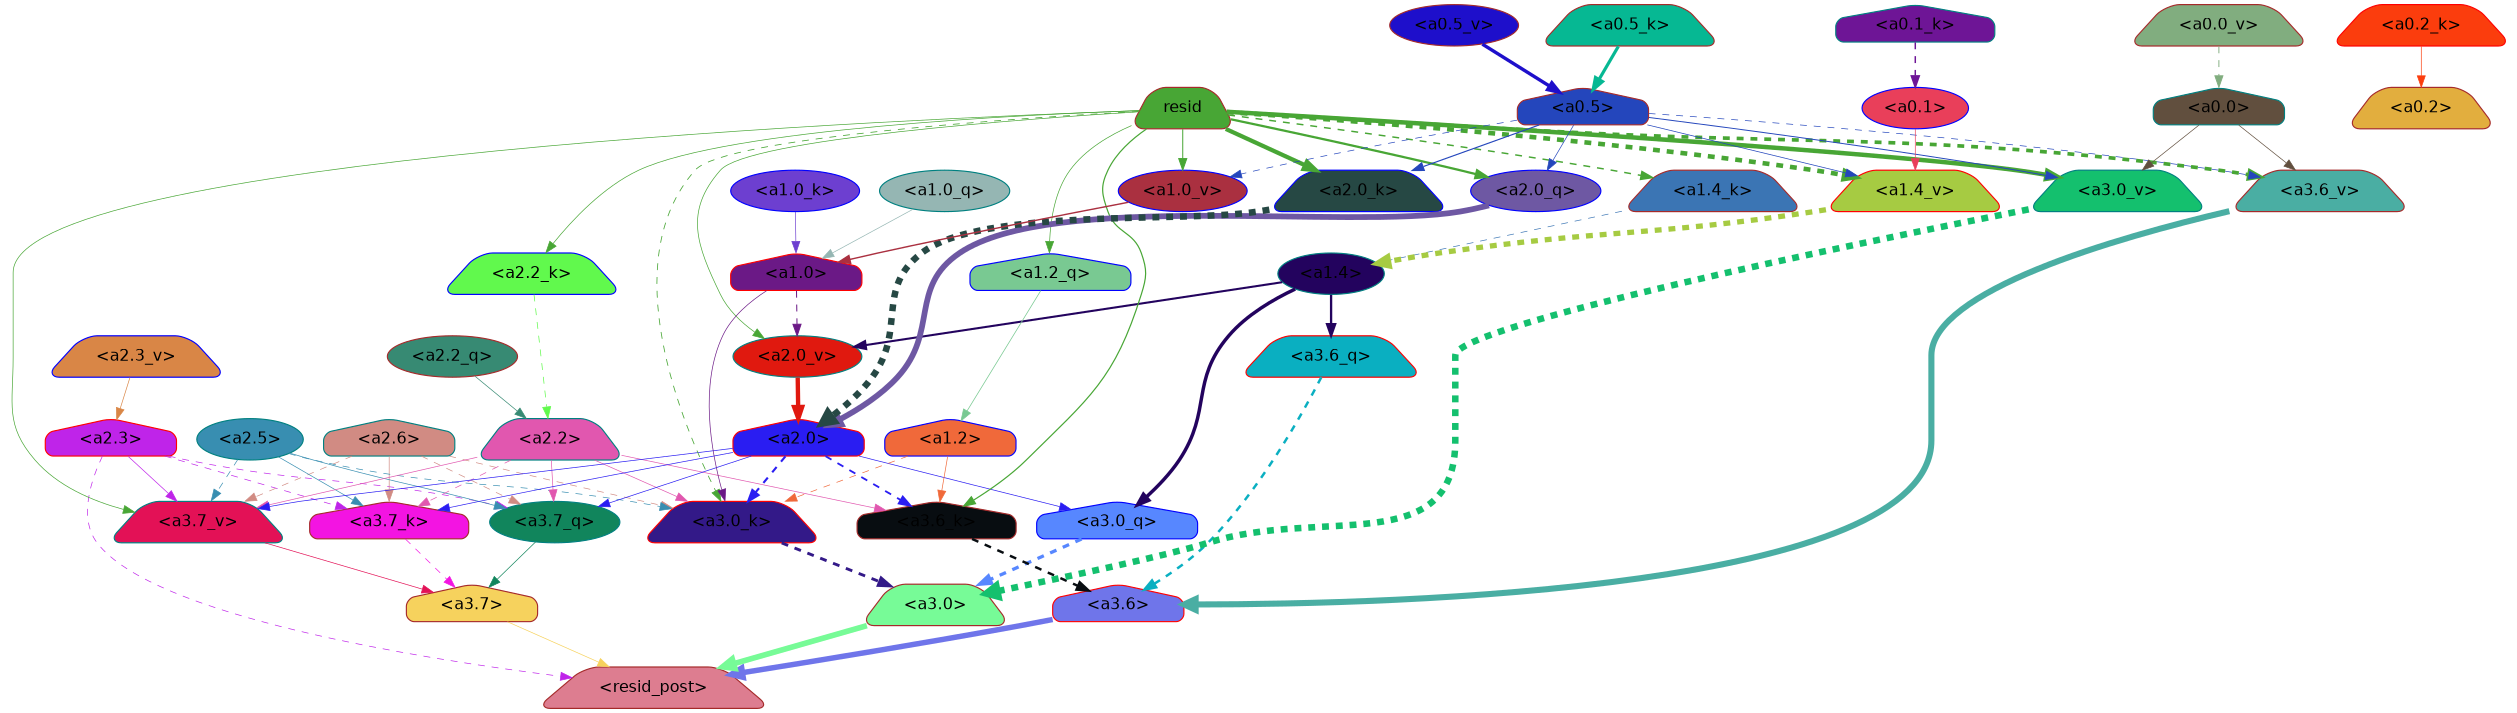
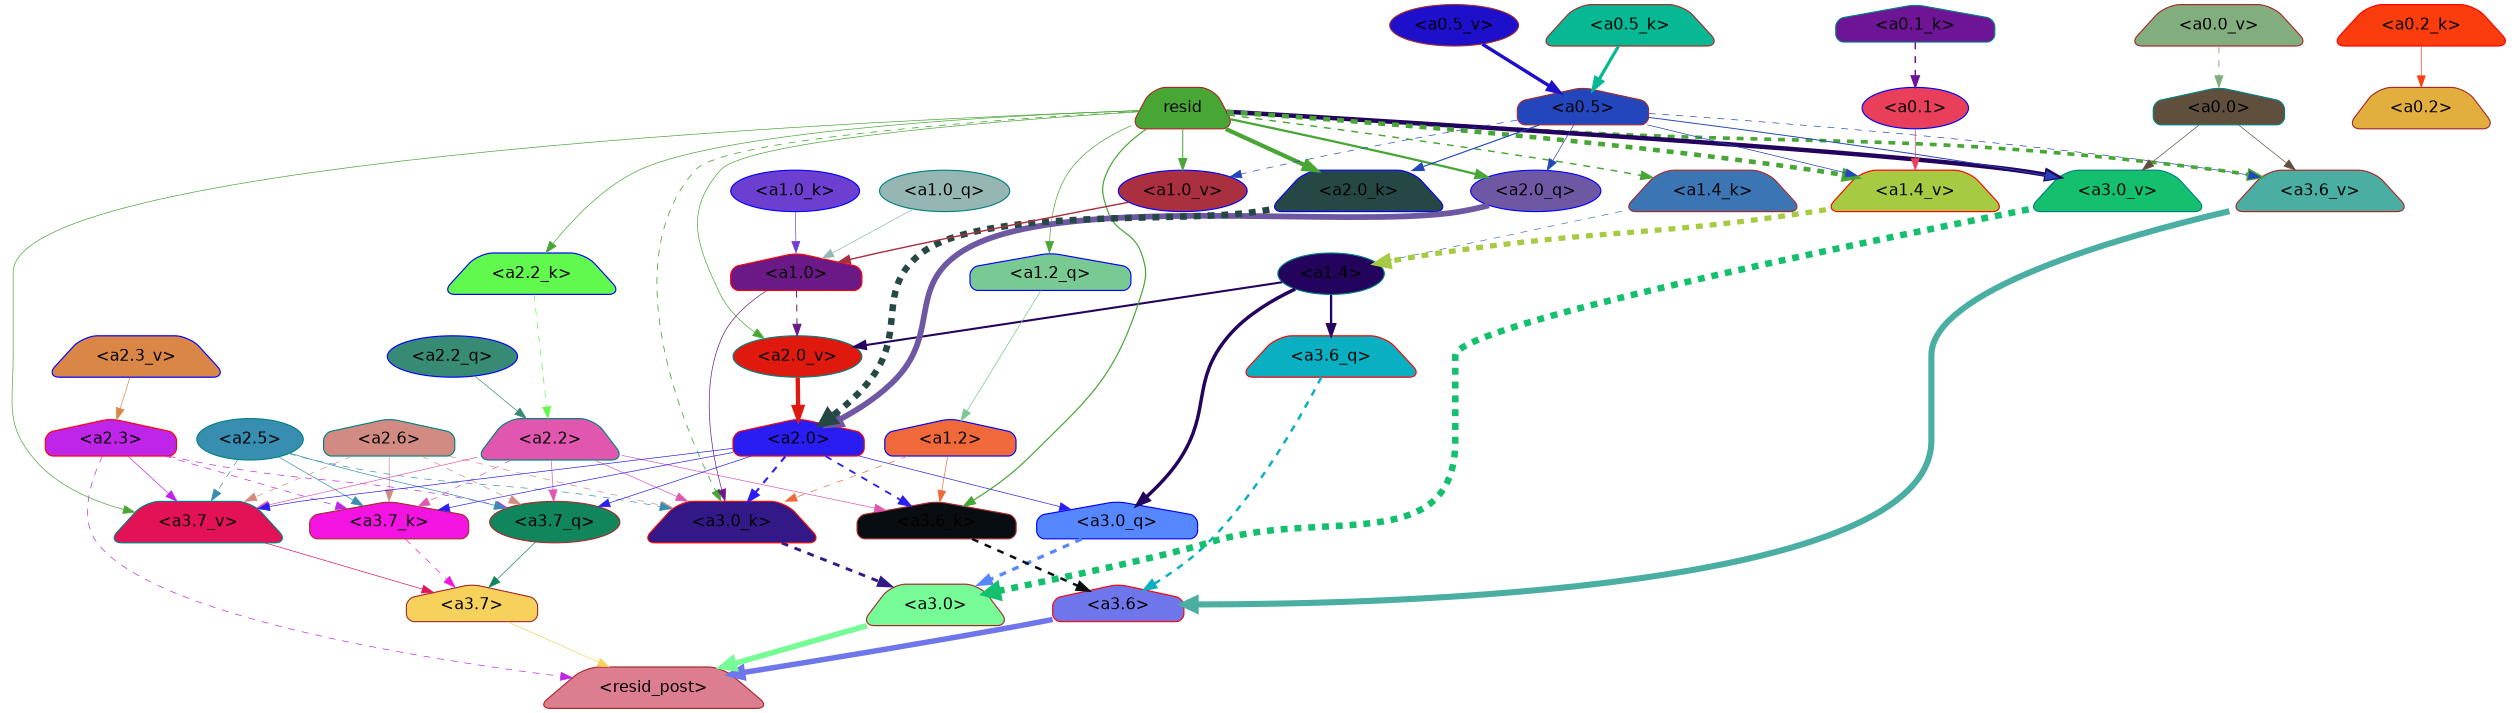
edge "resid" -> "<a3.0_v>": color #48a635 -> #23035e
node "<a2.2_q>": color brown -> blue
node "<a3.7_q>": color teal -> brown
